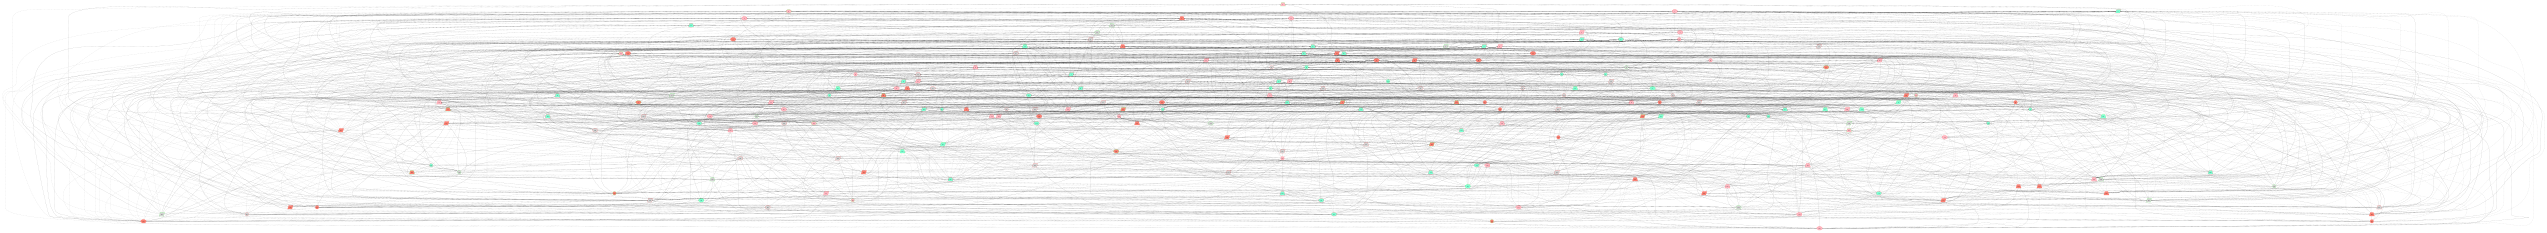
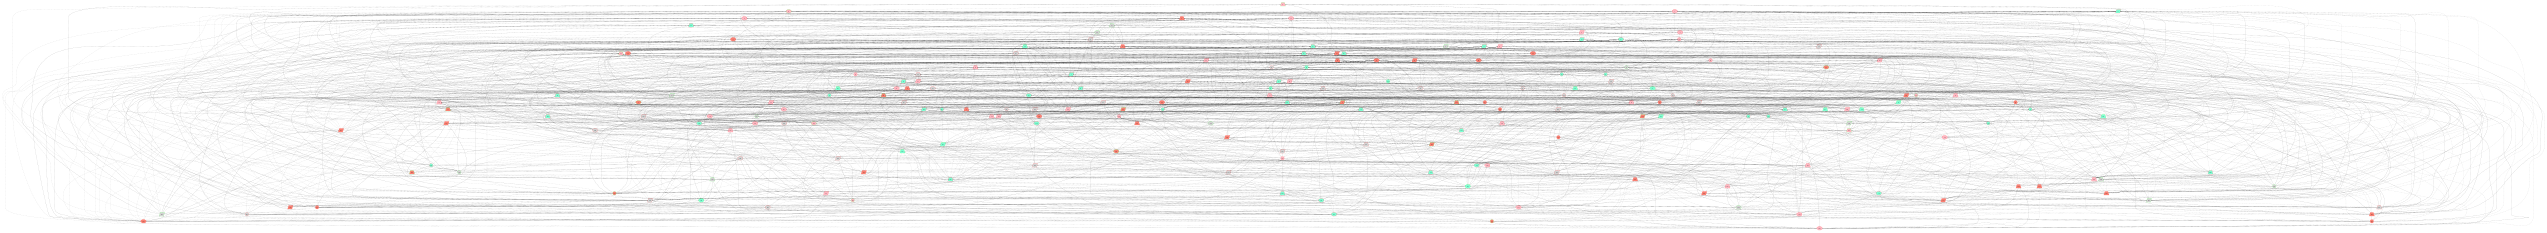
node "45": fillcolor lightgrey -> salmon
